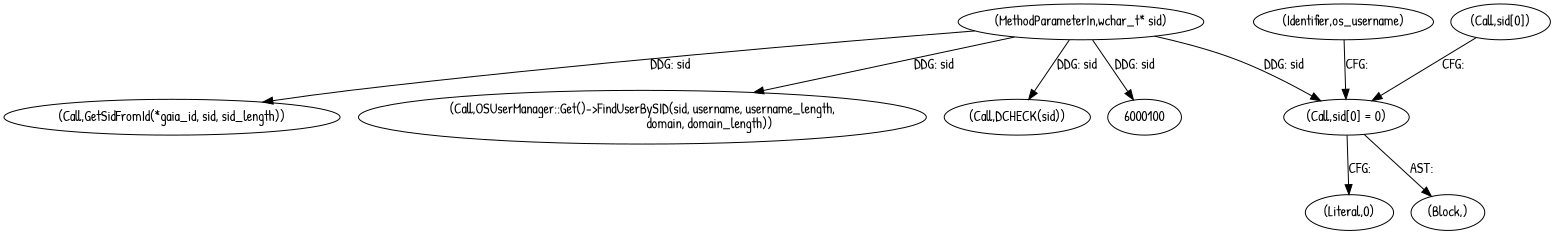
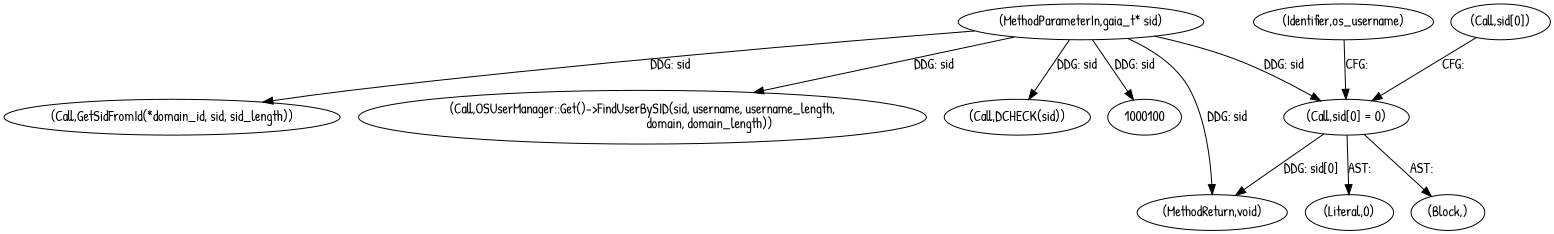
node "(MethodParameterIn,wchar_t* sid)": label "(MethodParameterIn,wchar_t* sid)" -> "(MethodParameterIn,gaia_t* sid)"
node "(Call,GetSidFromId(*gaia_id, sid, sid_length))": label "(Call,GetSidFromId(*gaia_id, sid, sid_length))" -> "(Call,GetSidFromId(*domain_id, sid, sid_length))"
node "6000100": label "6000100" -> "1000100"
edge "(Call,sid[0] = 0)" -> "(Literal,0)": label "CFG: " -> "AST: "
node "(MethodReturn,void)": added
